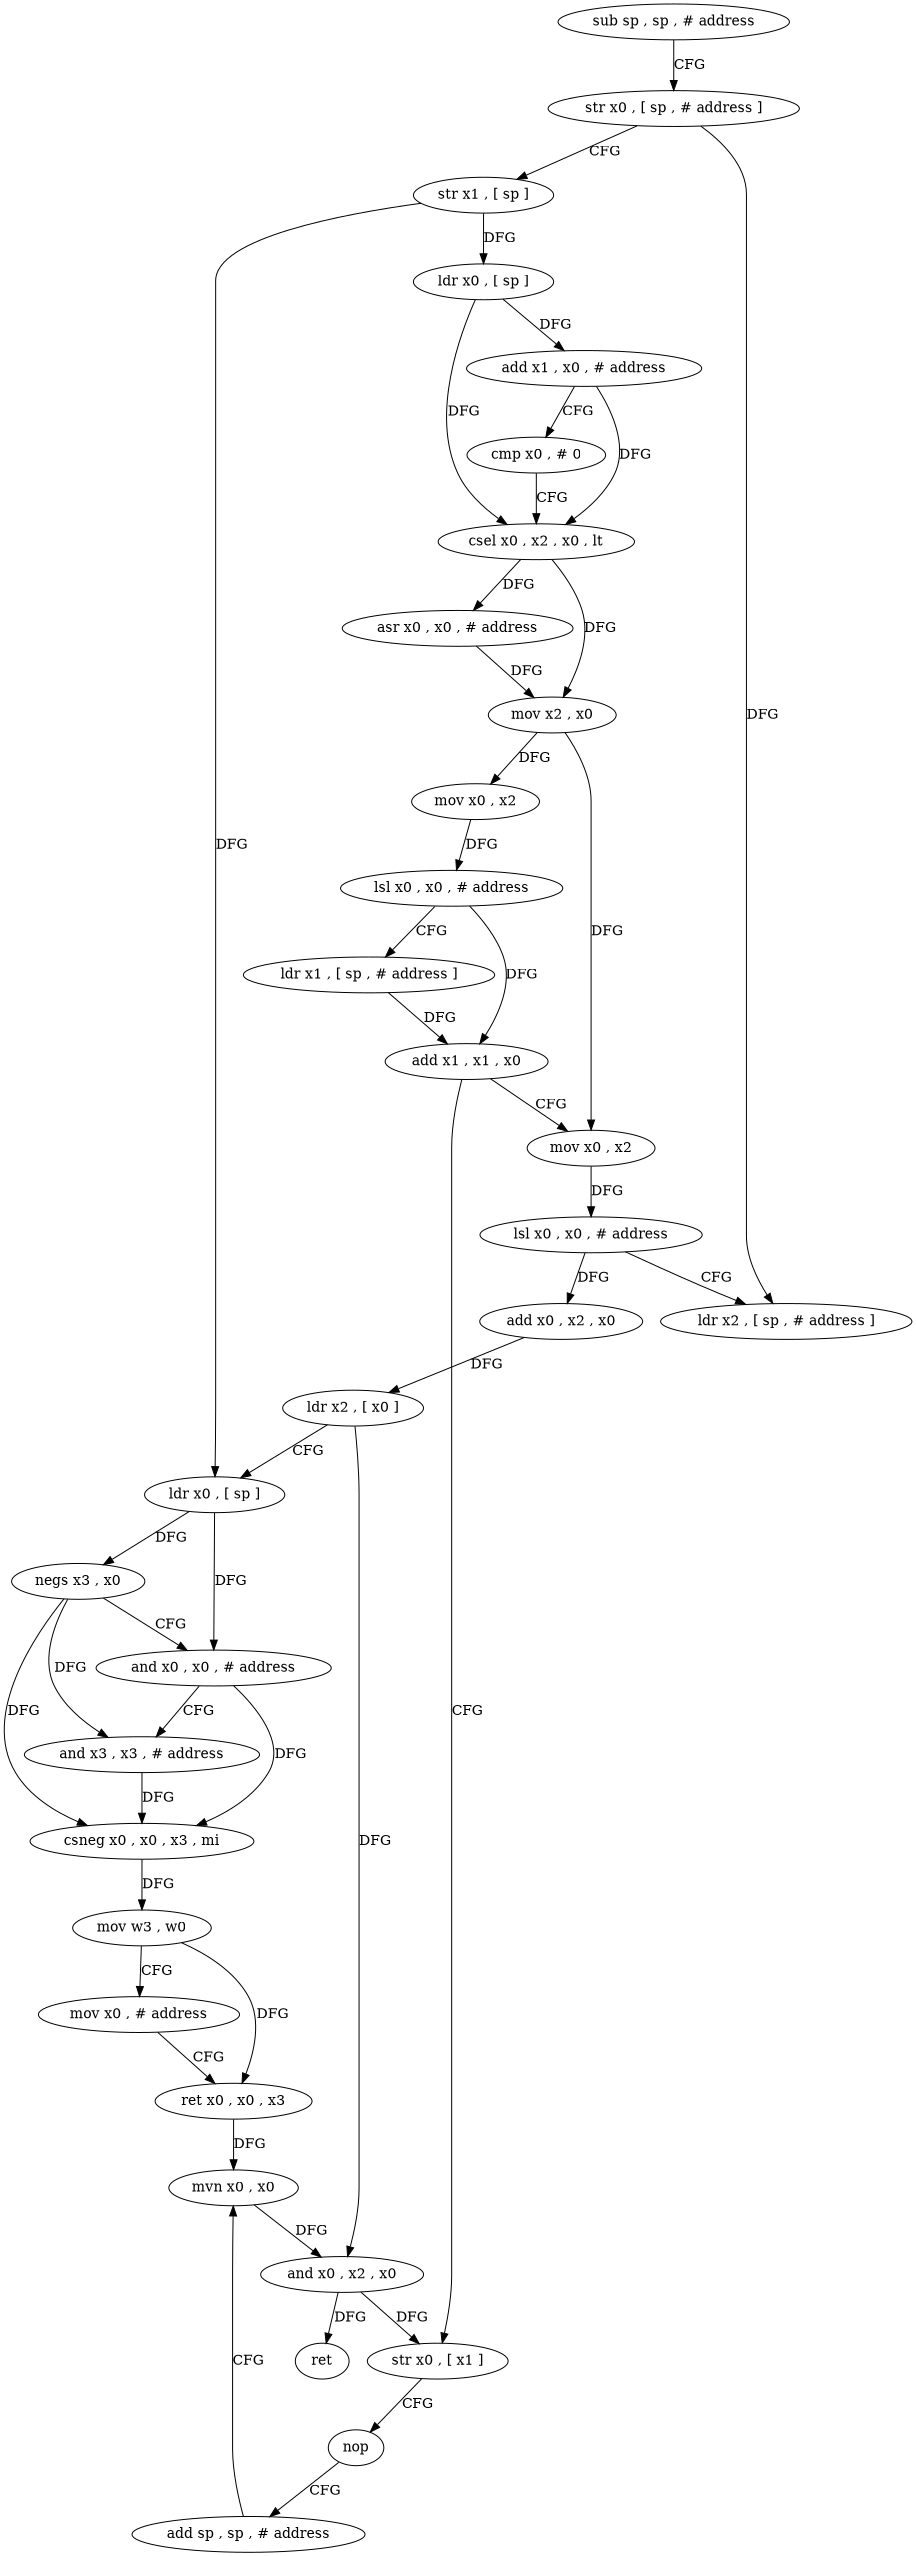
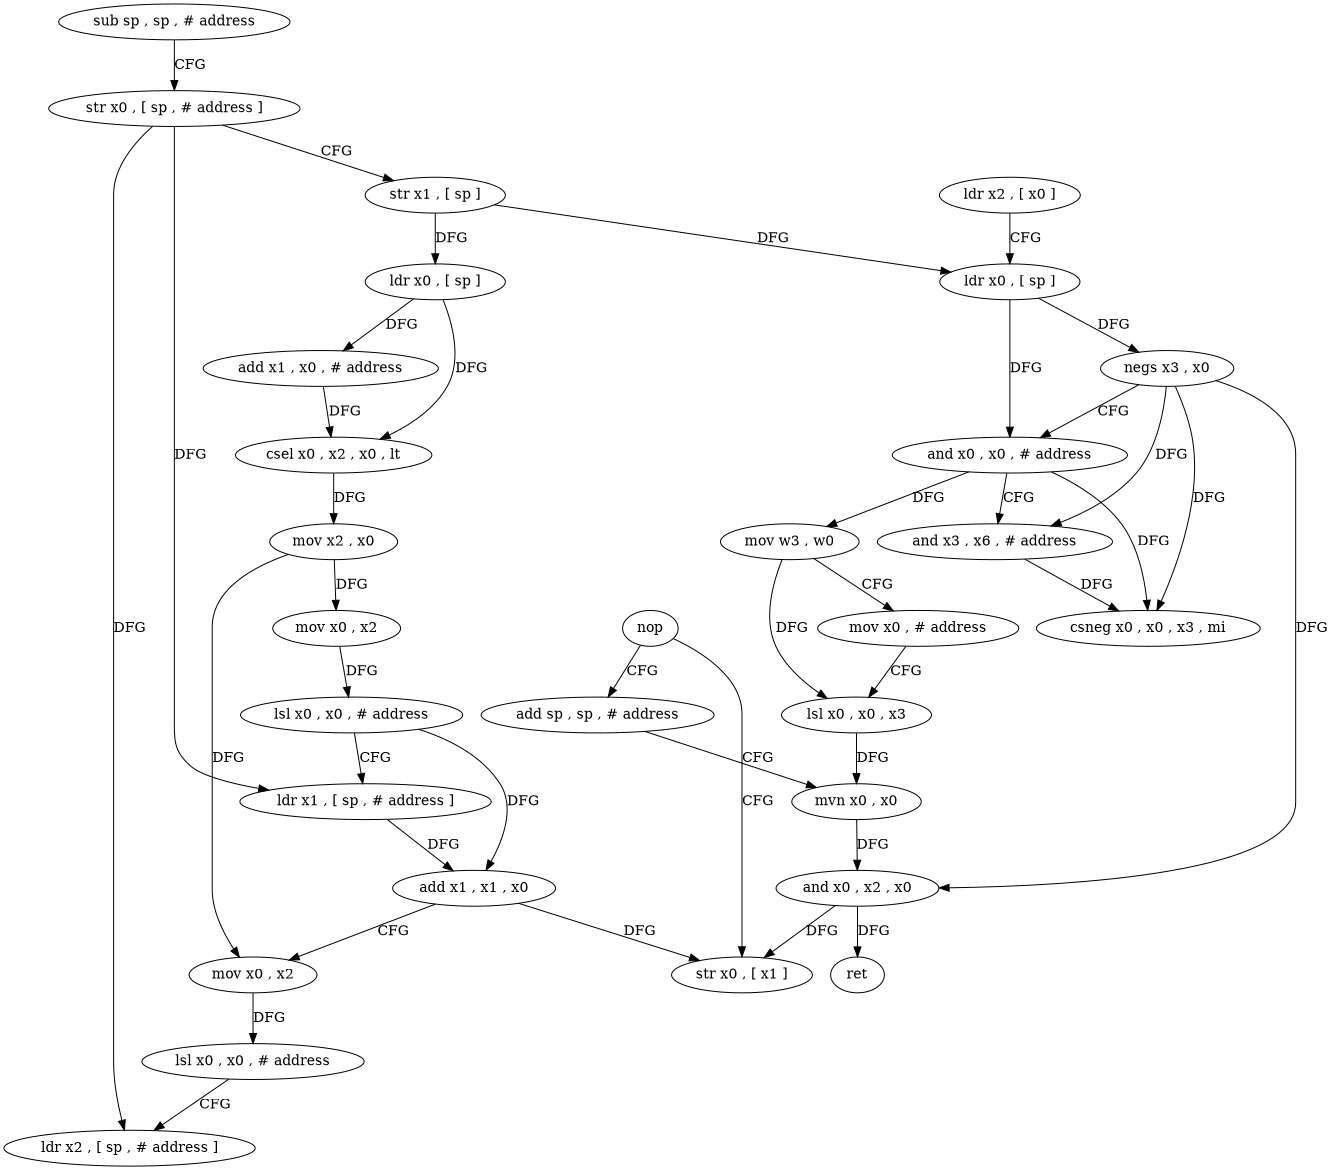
node "cmp x0 , # 0": removed
edge "str x0 , [ sp , # address ]" -> "ldr x1 , [ sp , # address ]": added, label "DFG"
node "asr x0 , x0 , # address": removed
node "add x0 , x2 , x0": removed
edge "add x1 , x1 , x0" -> "str x0 , [ x1 ]": label "CFG" -> "DFG"
node "and x3 , x3 , # address": label "and x3 , x3 , # address" -> "and x3 , x6 , # address"
edge "ldr x2 , [ x0 ]" -> "and x0 , x2 , x0": now "negs x3 , x0" -> "and x0 , x2 , x0"
edge "csneg x0 , x0 , x3 , mi" -> "mov w3 , w0": now "and x0 , x0 , # address" -> "mov w3 , w0"
node "ret x0 , x0 , x3": label "ret x0 , x0 , x3" -> "lsl x0 , x0 , x3"
edge "str x0 , [ x1 ]" -> "nop": reversed
